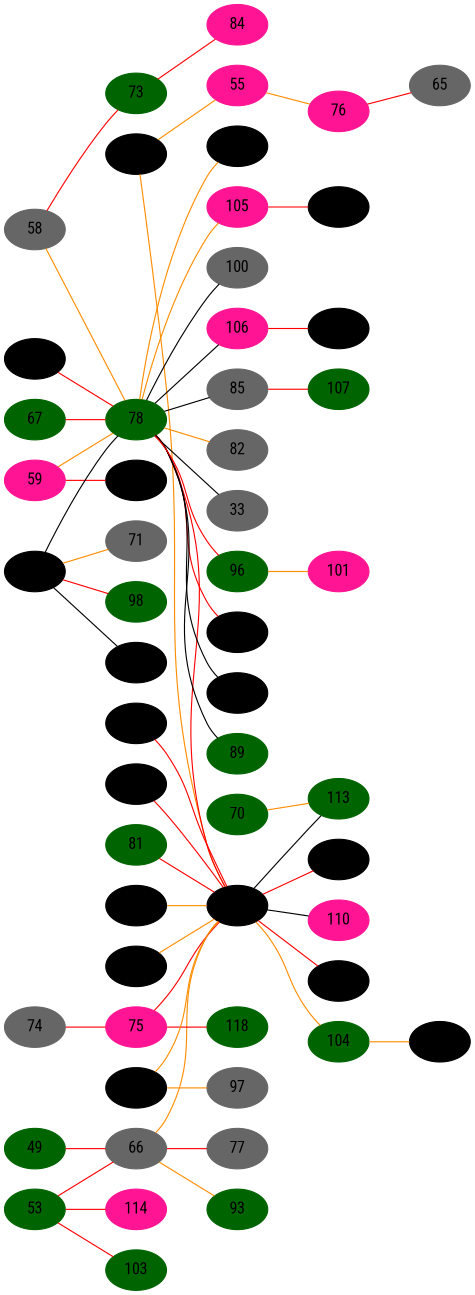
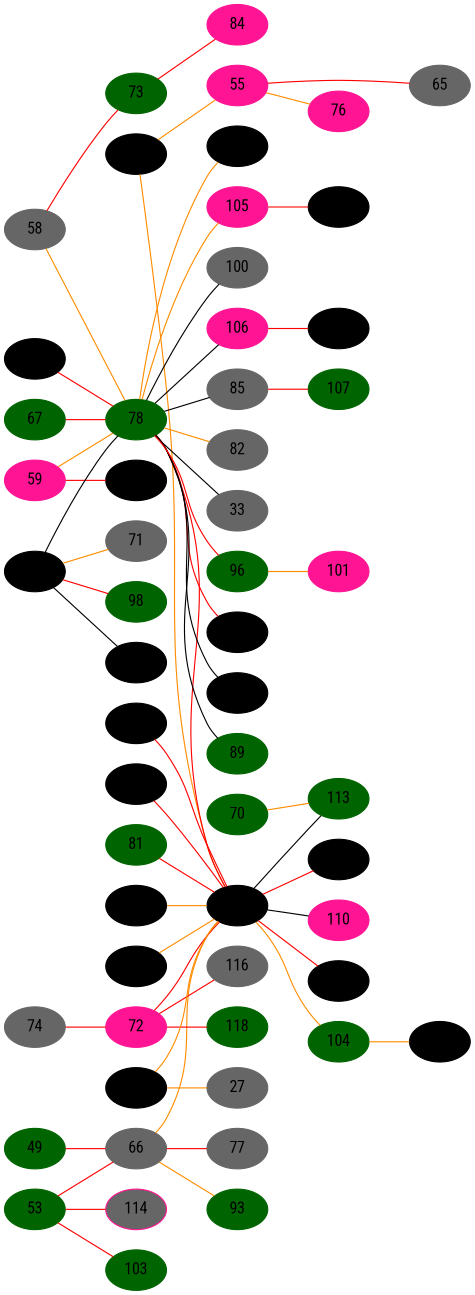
edge "65" -- "76": now "65" -- "55"
node "116": added
node "75": label "75" -> "72"
node "97": label "97" -> "27"
node "114": fillcolor deeppink -> gray40
